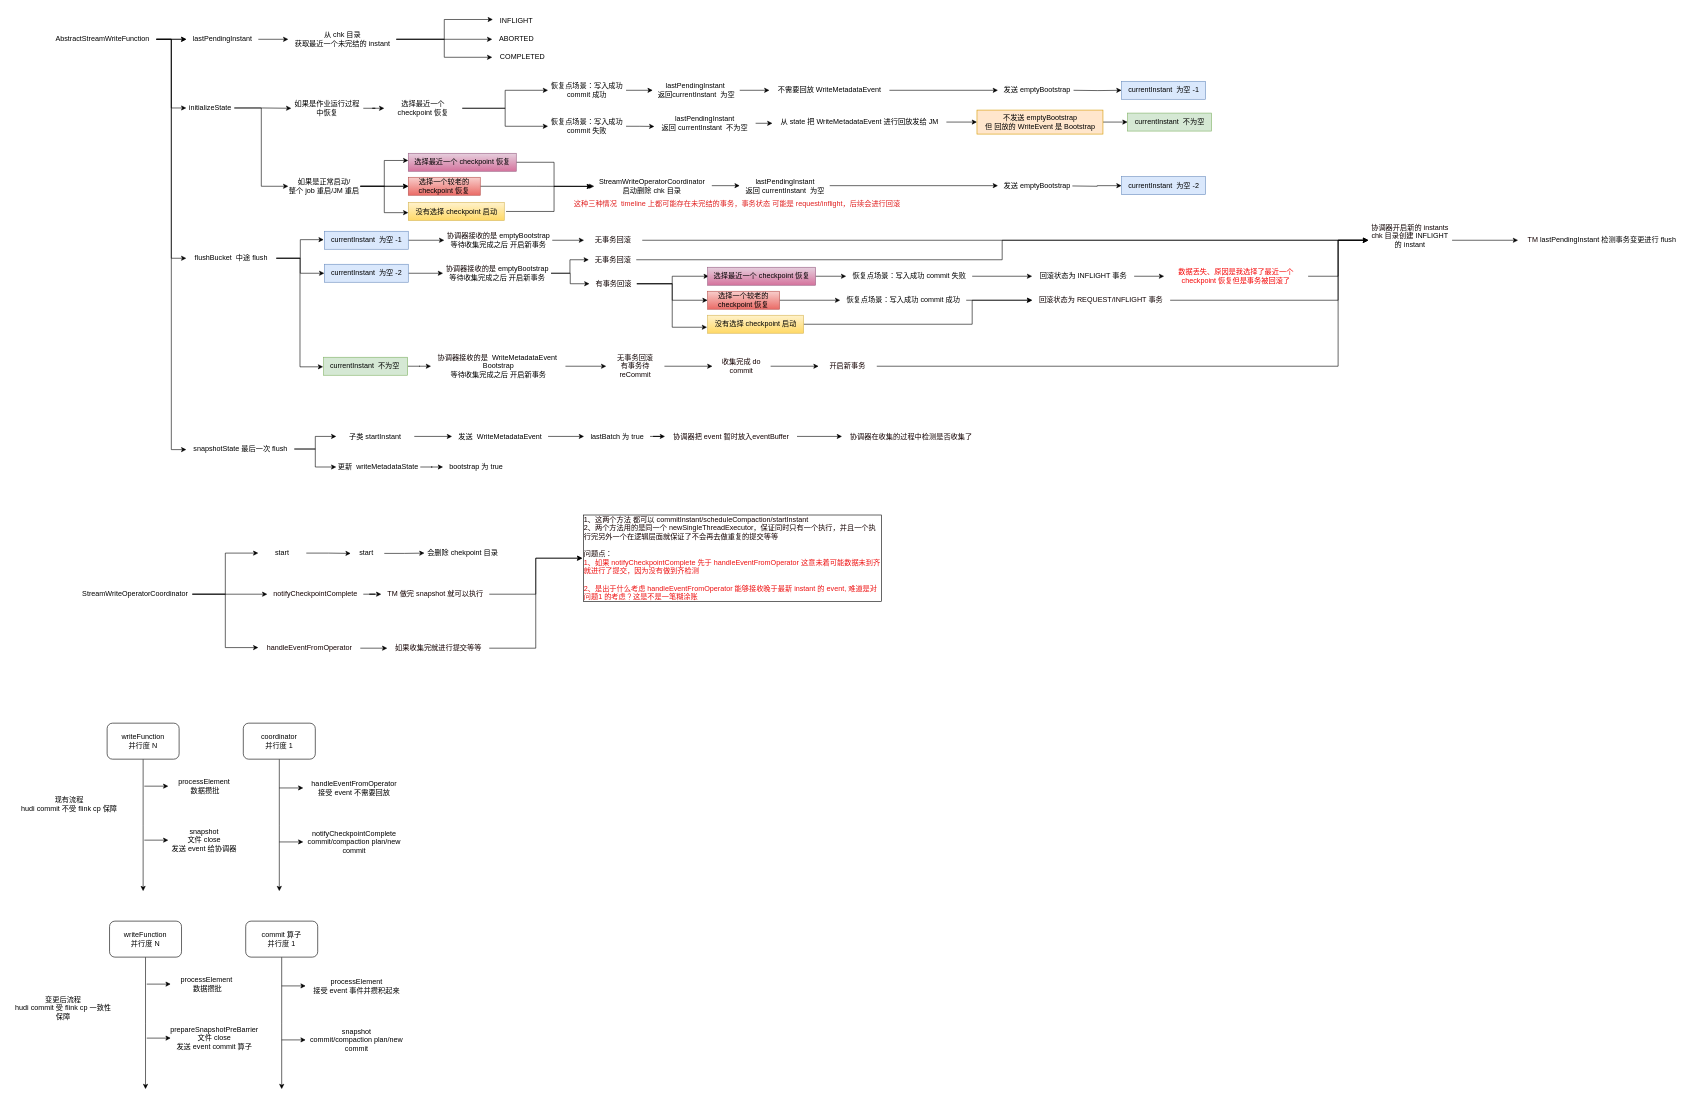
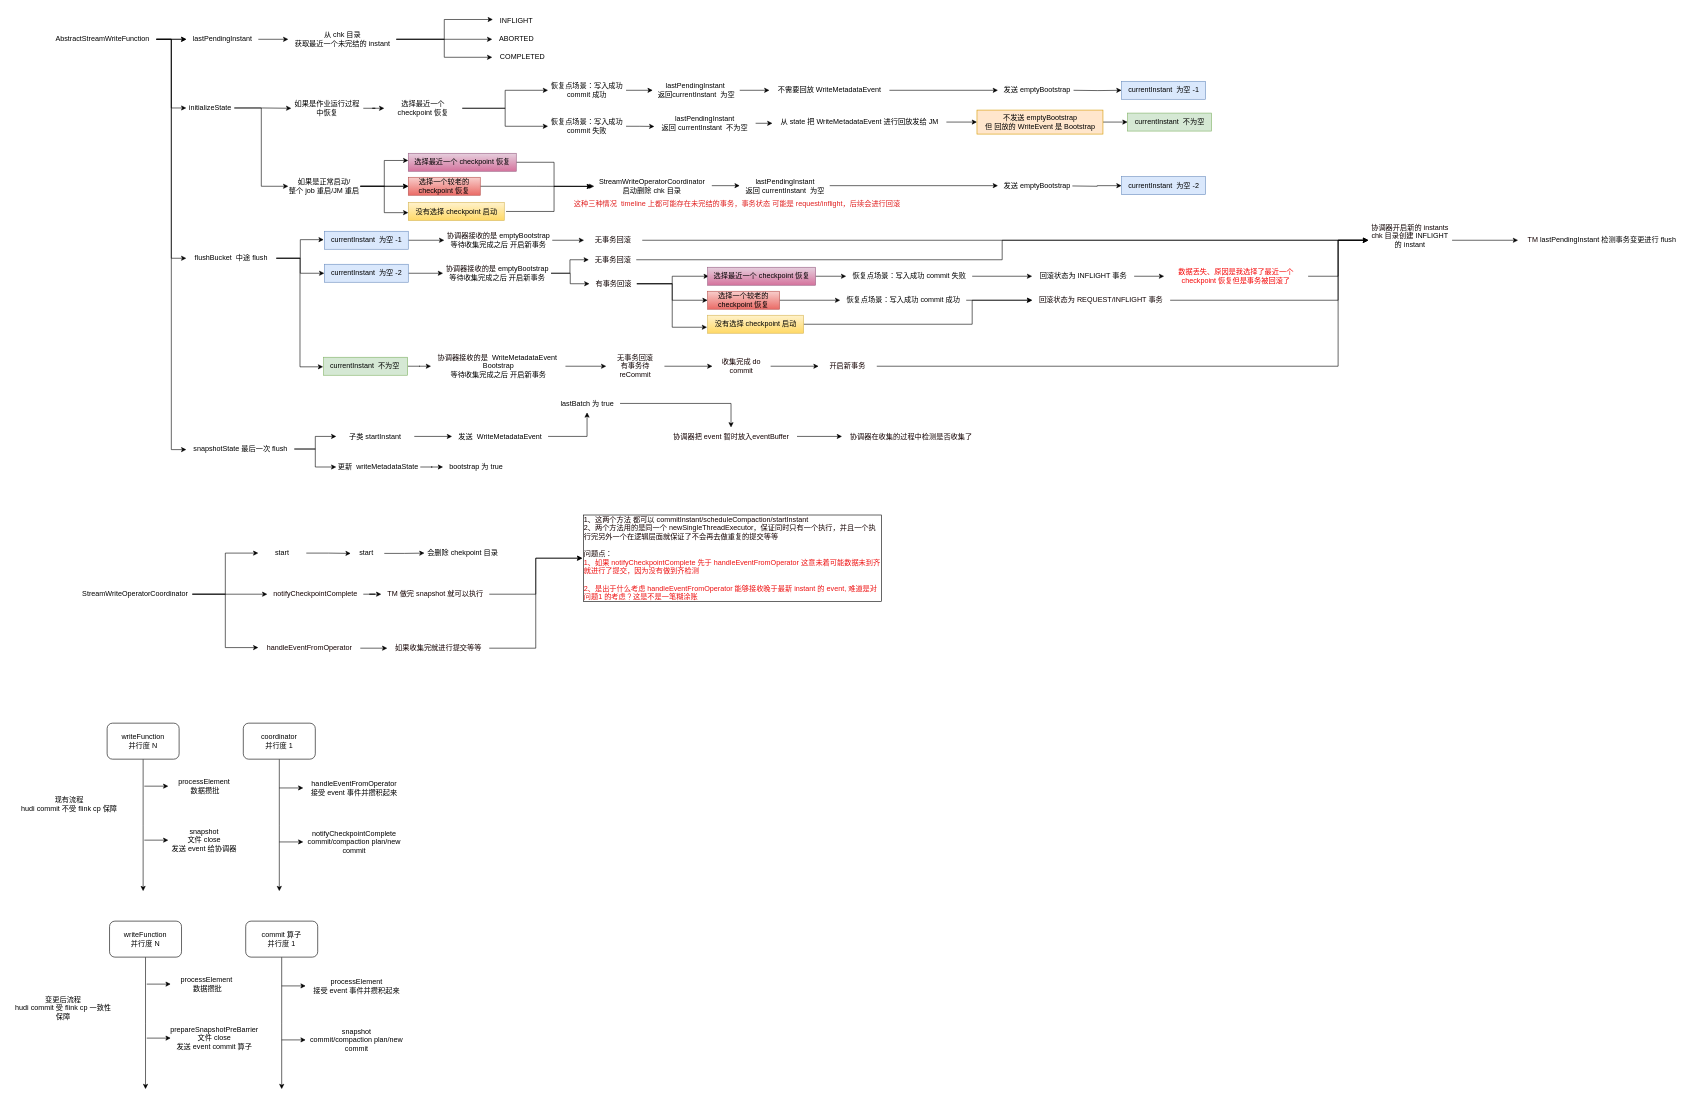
node "lastBatch 为 true": moved (617, 437) -> (587, 404)
node "handleEventFromOperator 接受 event 不需要回放": label "handleEventFromOperator 接受 event 不需要回放" -> "handleEventFromOperator 接受 event 事件并攒积起来"
